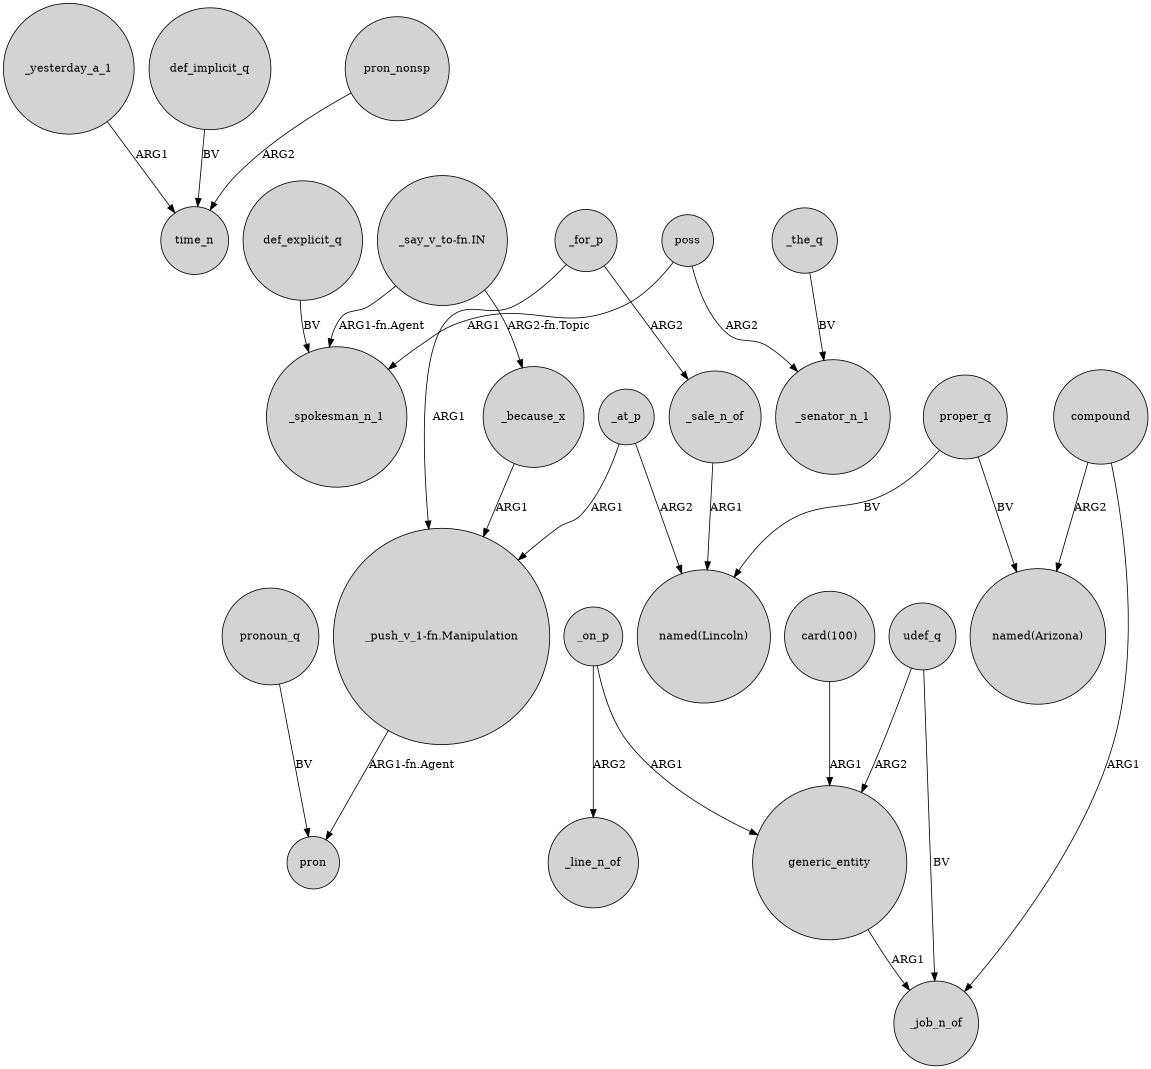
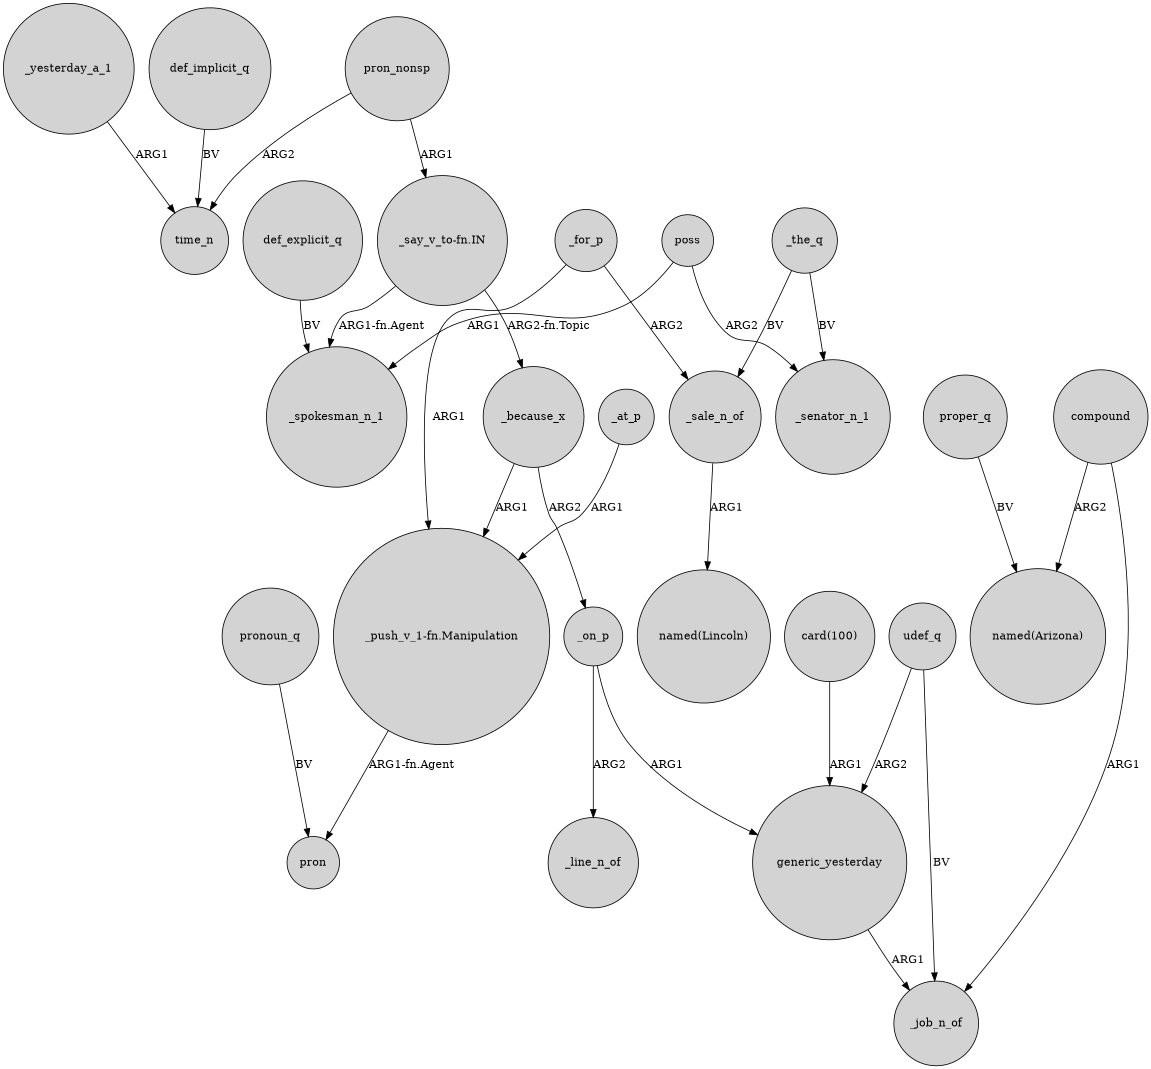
edge "pron_nonsp" -> "_say_v_to-fn.IN": added, label "ARG1"
edge "_the_q" -> "_sale_n_of": added, label "BV"
edge "_at_p" -> "named(Lincoln)": removed, label "ARG2"
edge "proper_q" -> "named(Lincoln)": removed, label "BV"
edge "_because_x" -> "_on_p": added, label "ARG2"
node "generic_entity": label "generic_entity" -> "generic_yesterday"
